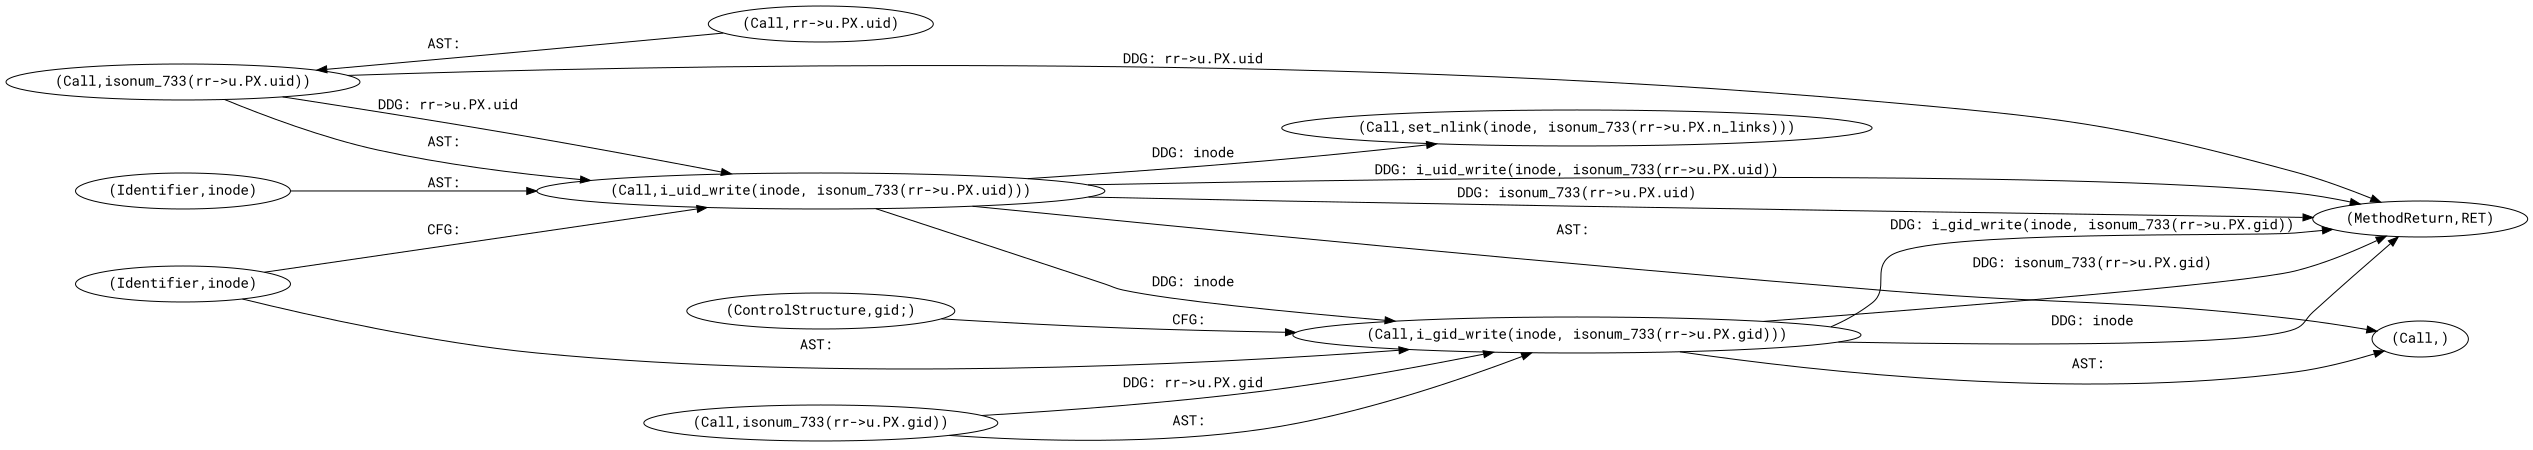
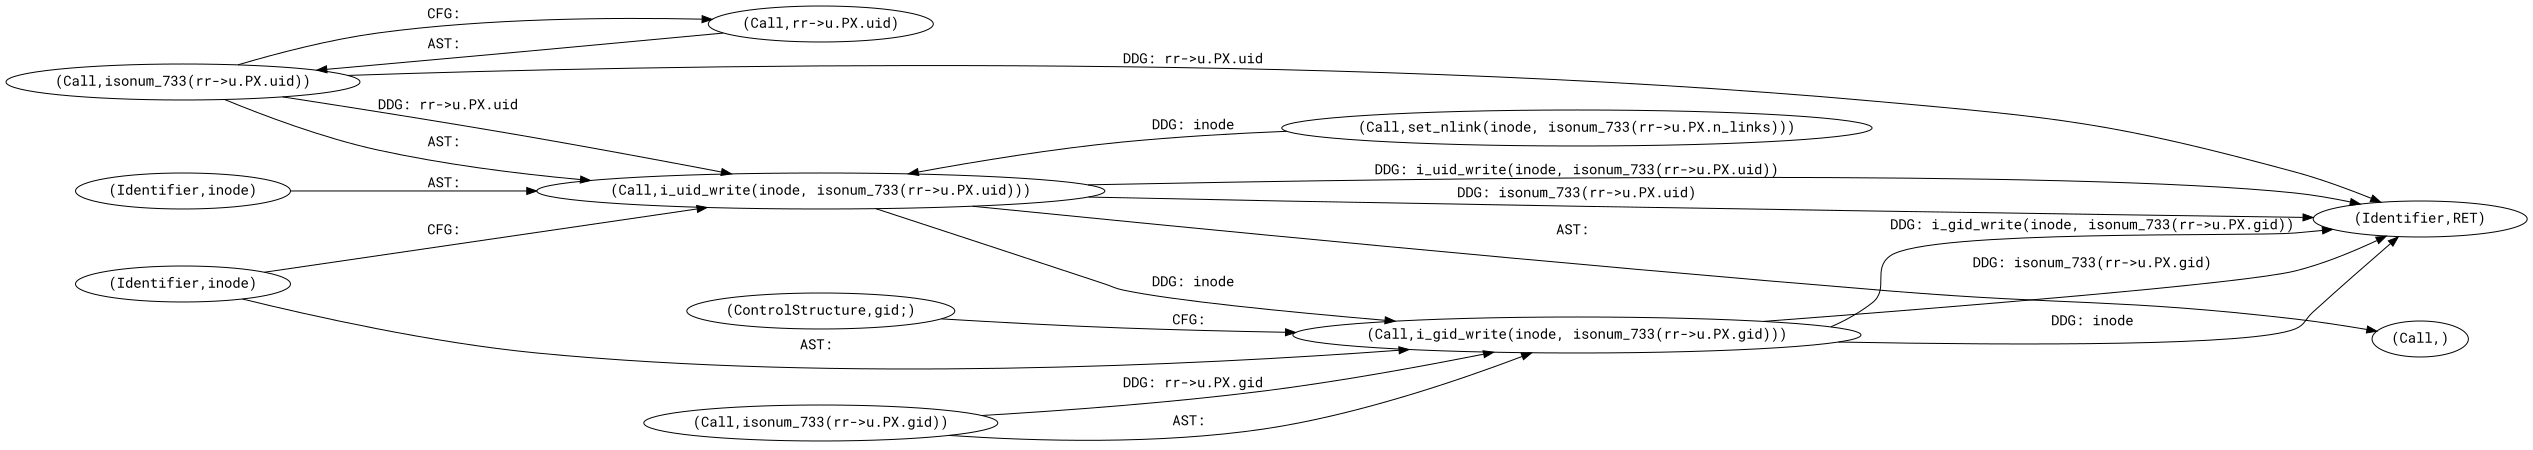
edge "(Call,isonum_733(rr->u.PX.uid))" -> "(Call,rr->u.PX.uid)": added, label "CFG:"
edge "(Call,i_uid_write(inode, isonum_733(rr->u.PX.uid)))" -> "(Call,set_nlink(inode, isonum_733(rr->u.PX.n_links)))": reversed
node "(MethodReturn,RET)": label "(MethodReturn,RET)" -> "(Identifier,RET)"
edge "(Call,i_gid_write(inode, isonum_733(rr->u.PX.gid)))" -> "(Call,)": removed, label "AST:"
